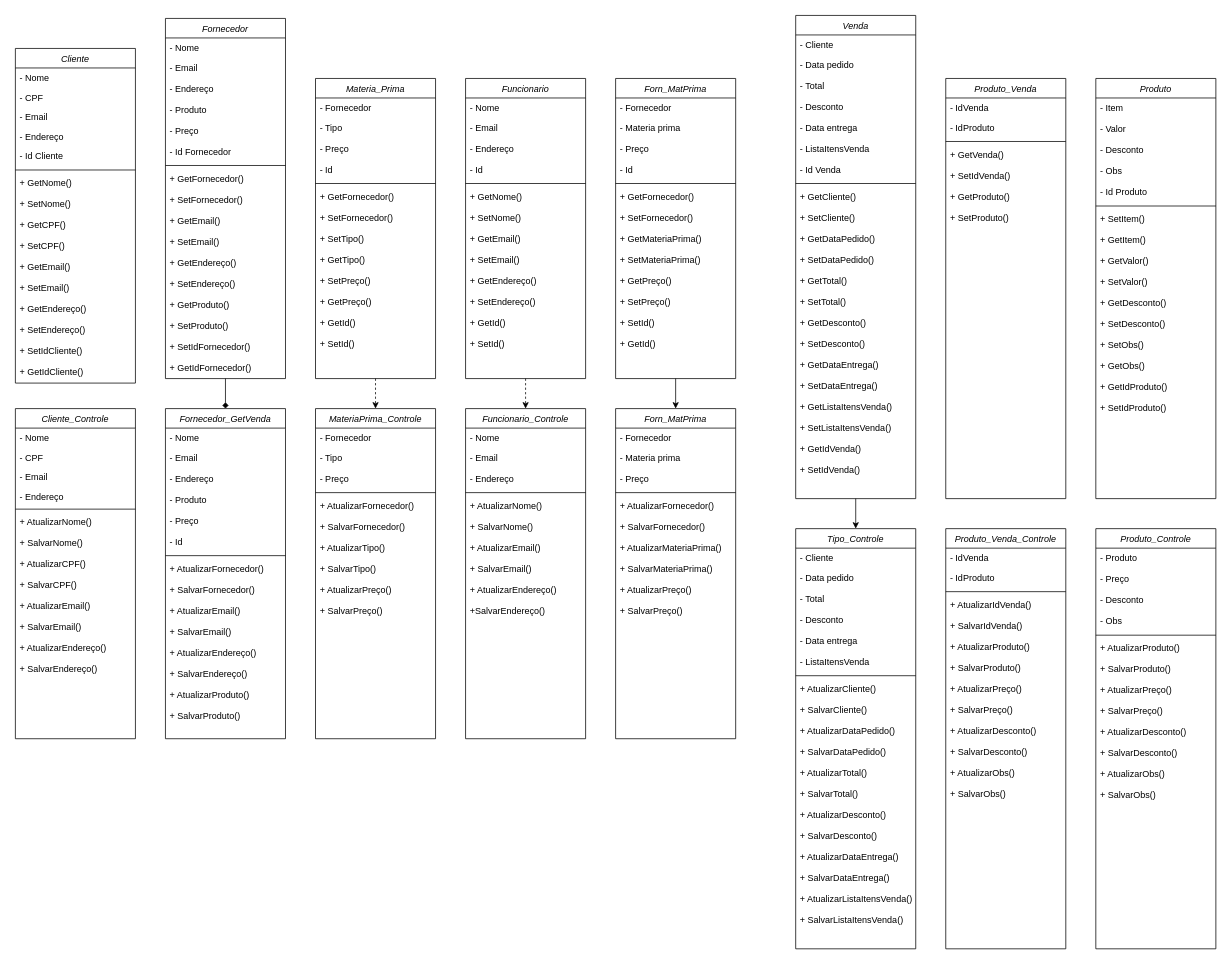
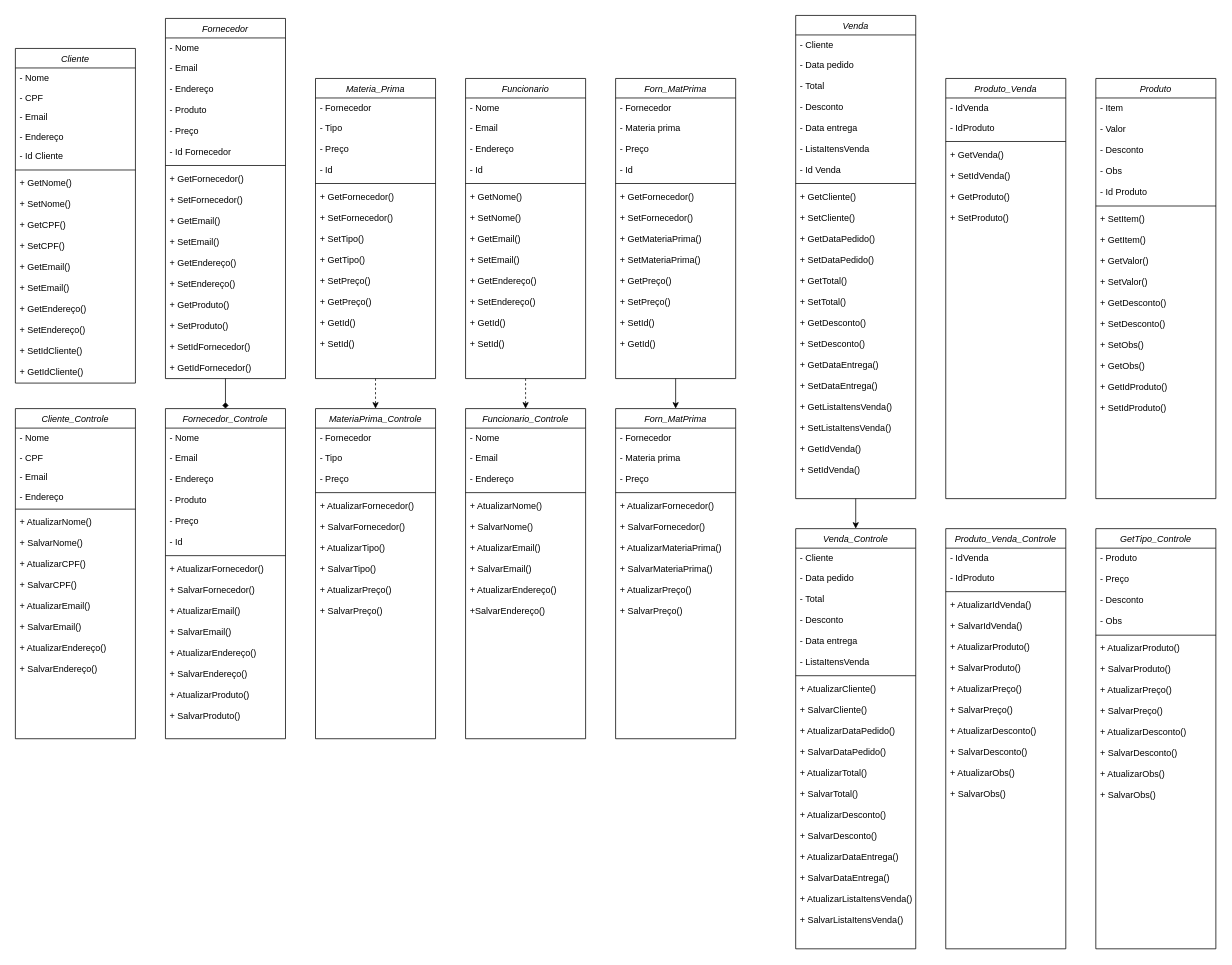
node "Fornecedor_GetVenda": label "Fornecedor_GetVenda" -> "Fornecedor_Controle"
node "Tipo_Controle": label "Tipo_Controle" -> "Venda_Controle"
node "Produto_Controle": label "Produto_Controle" -> "GetTipo_Controle"
